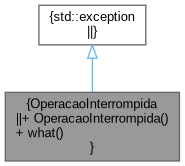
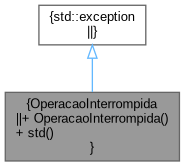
node "{OperacaoInterrompida ||+ OperacaoInterrompida() + what() }": label "{OperacaoInterrompida ||+ OperacaoInterrompida() + what() }" -> "{OperacaoInterrompida ||+ OperacaoInterrompida() + std() }"
